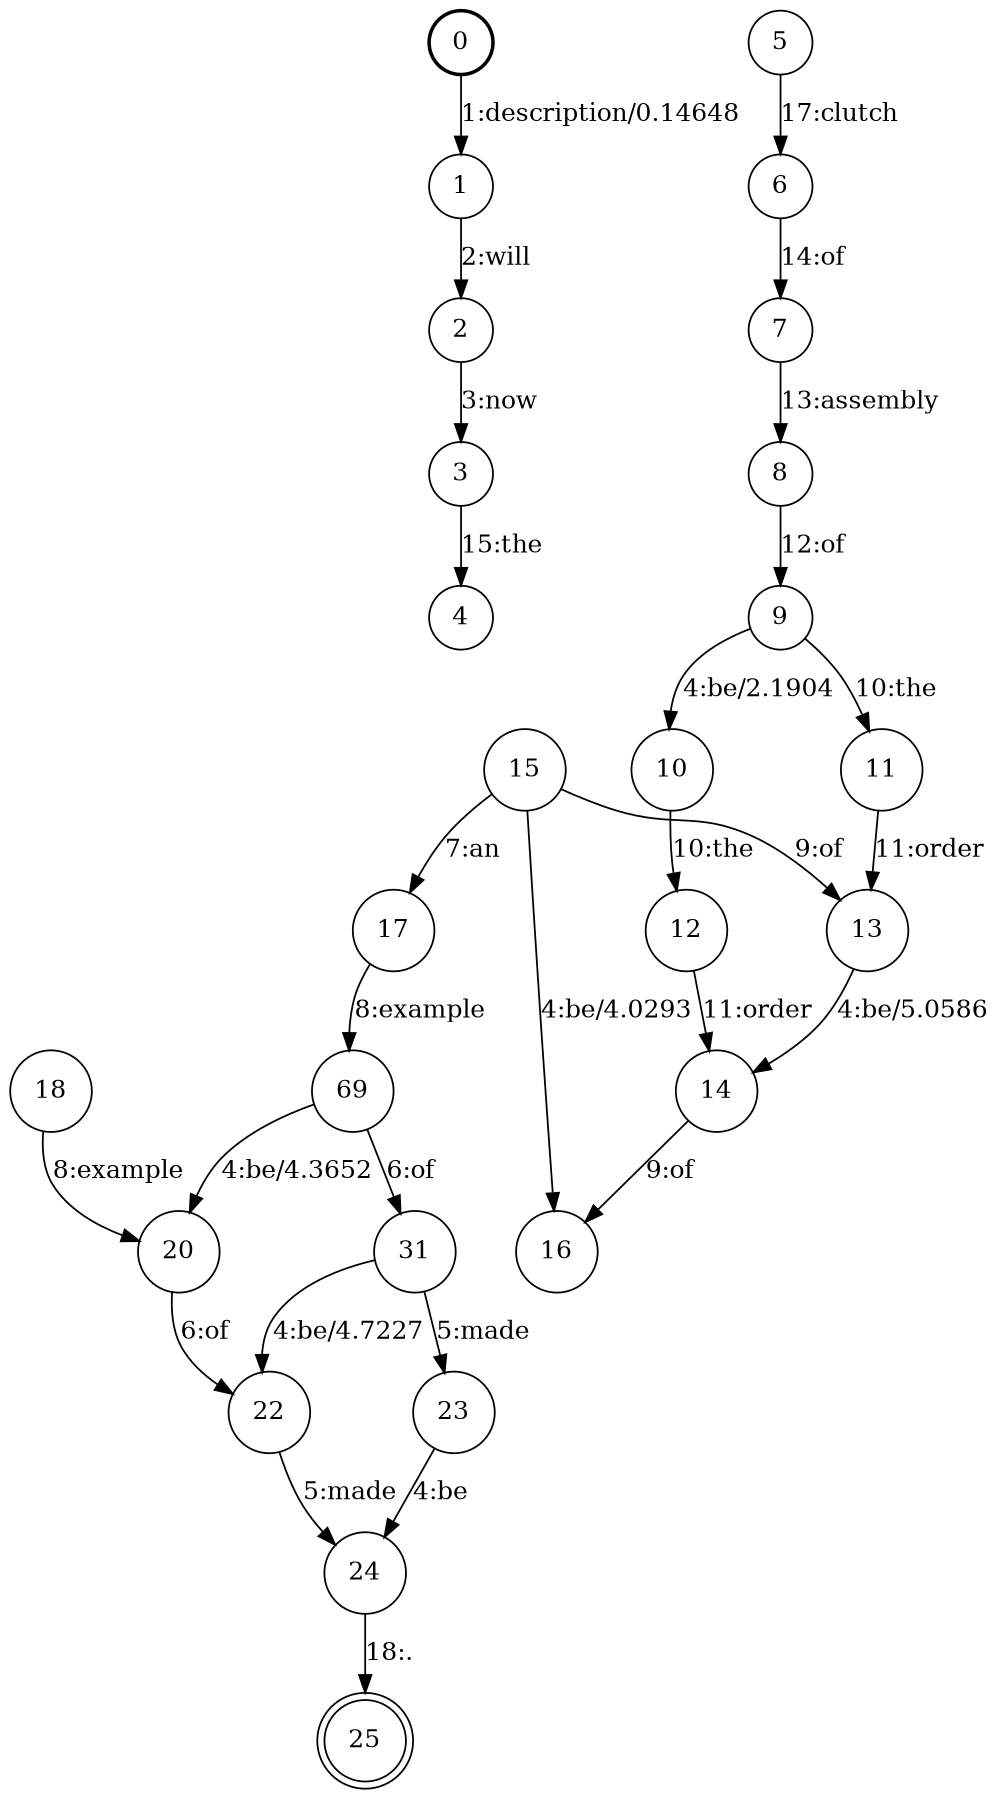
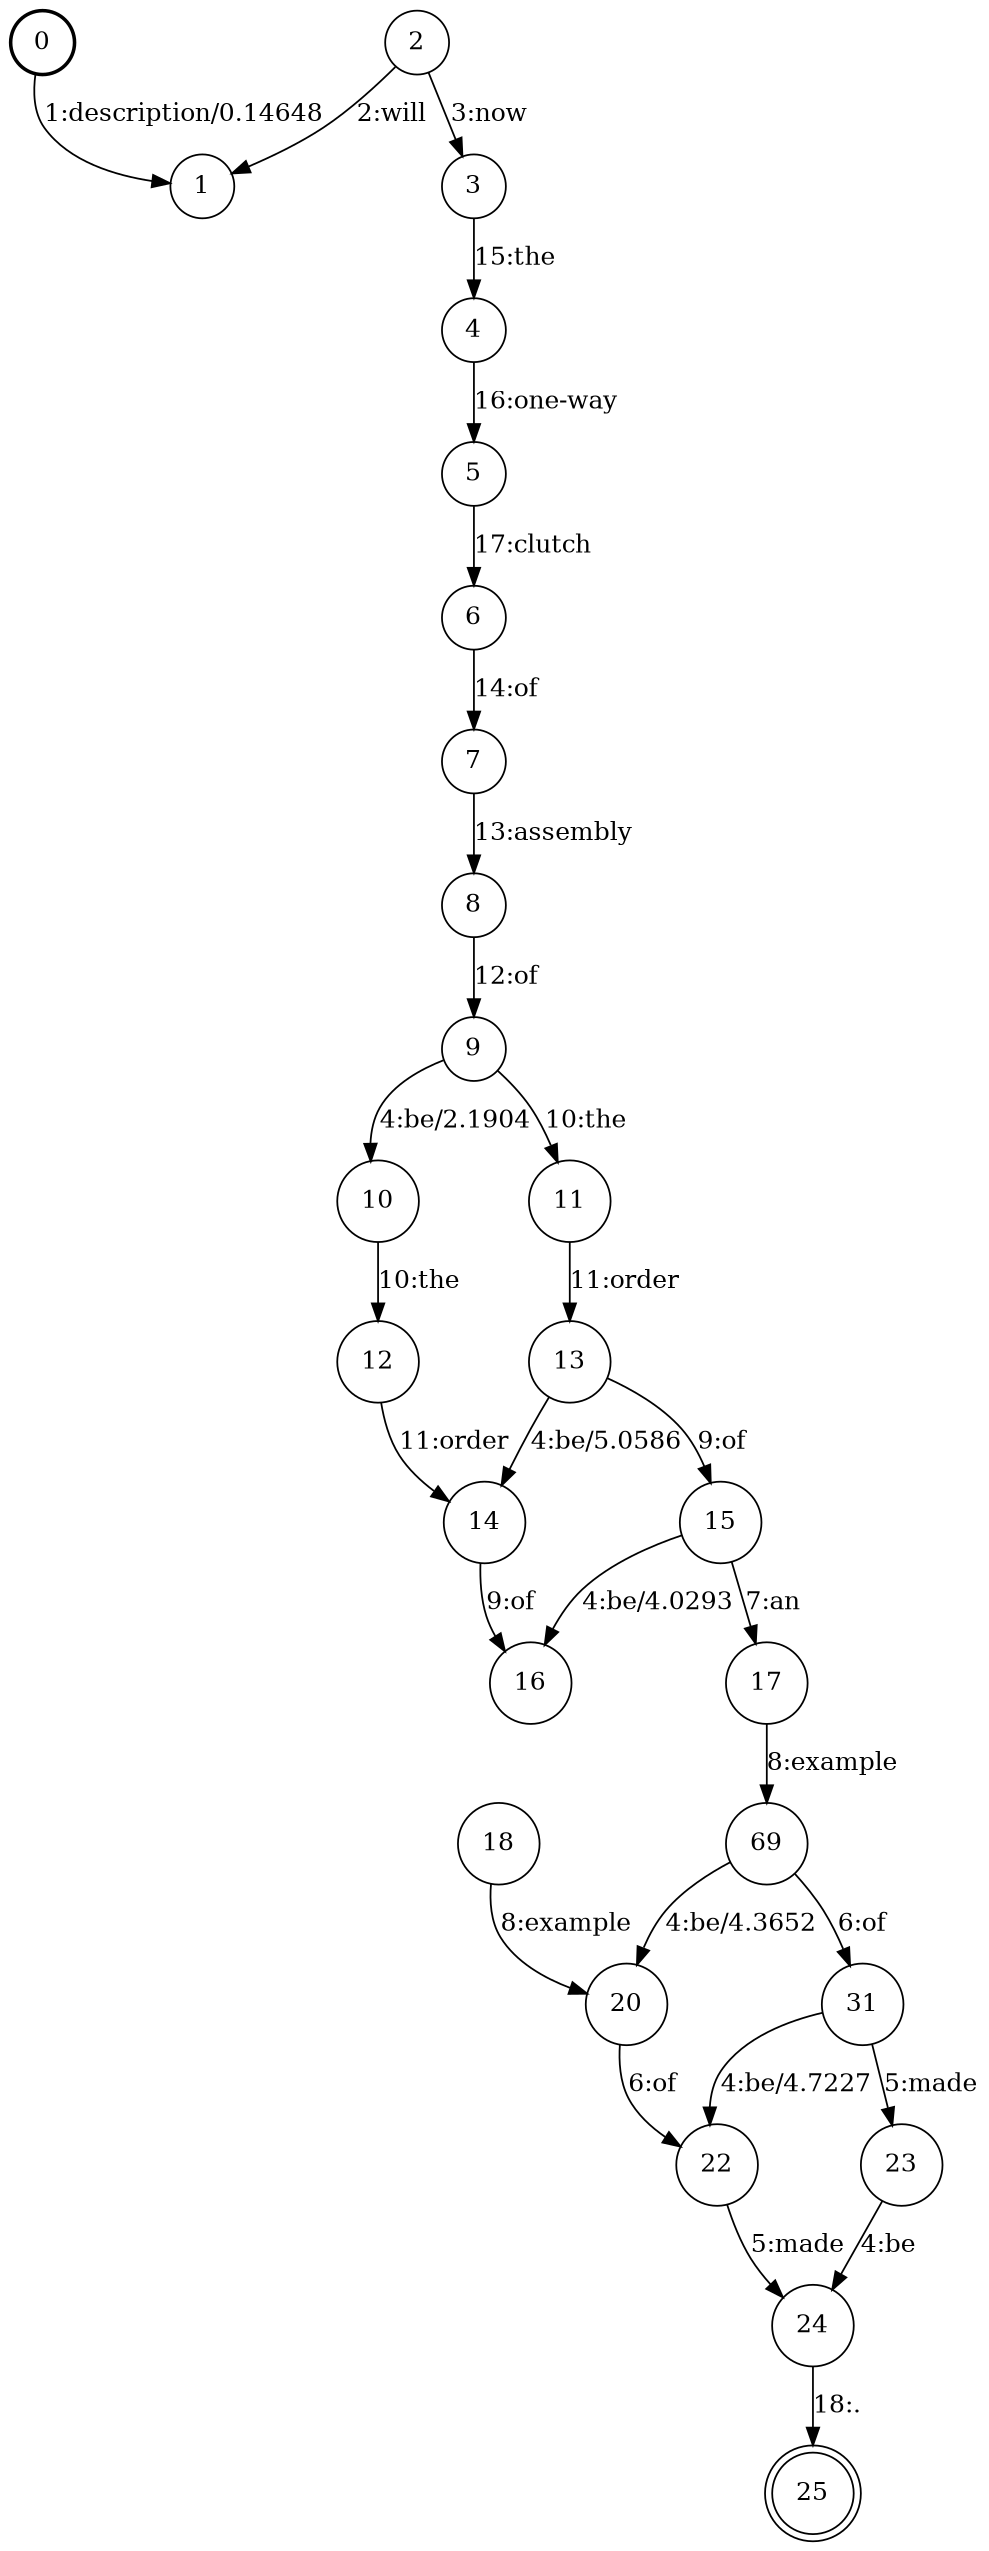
edge "1" -> "2": reversed
edge "4" -> "5": added, label "16:one-way"
edge "15" -> "13": reversed
